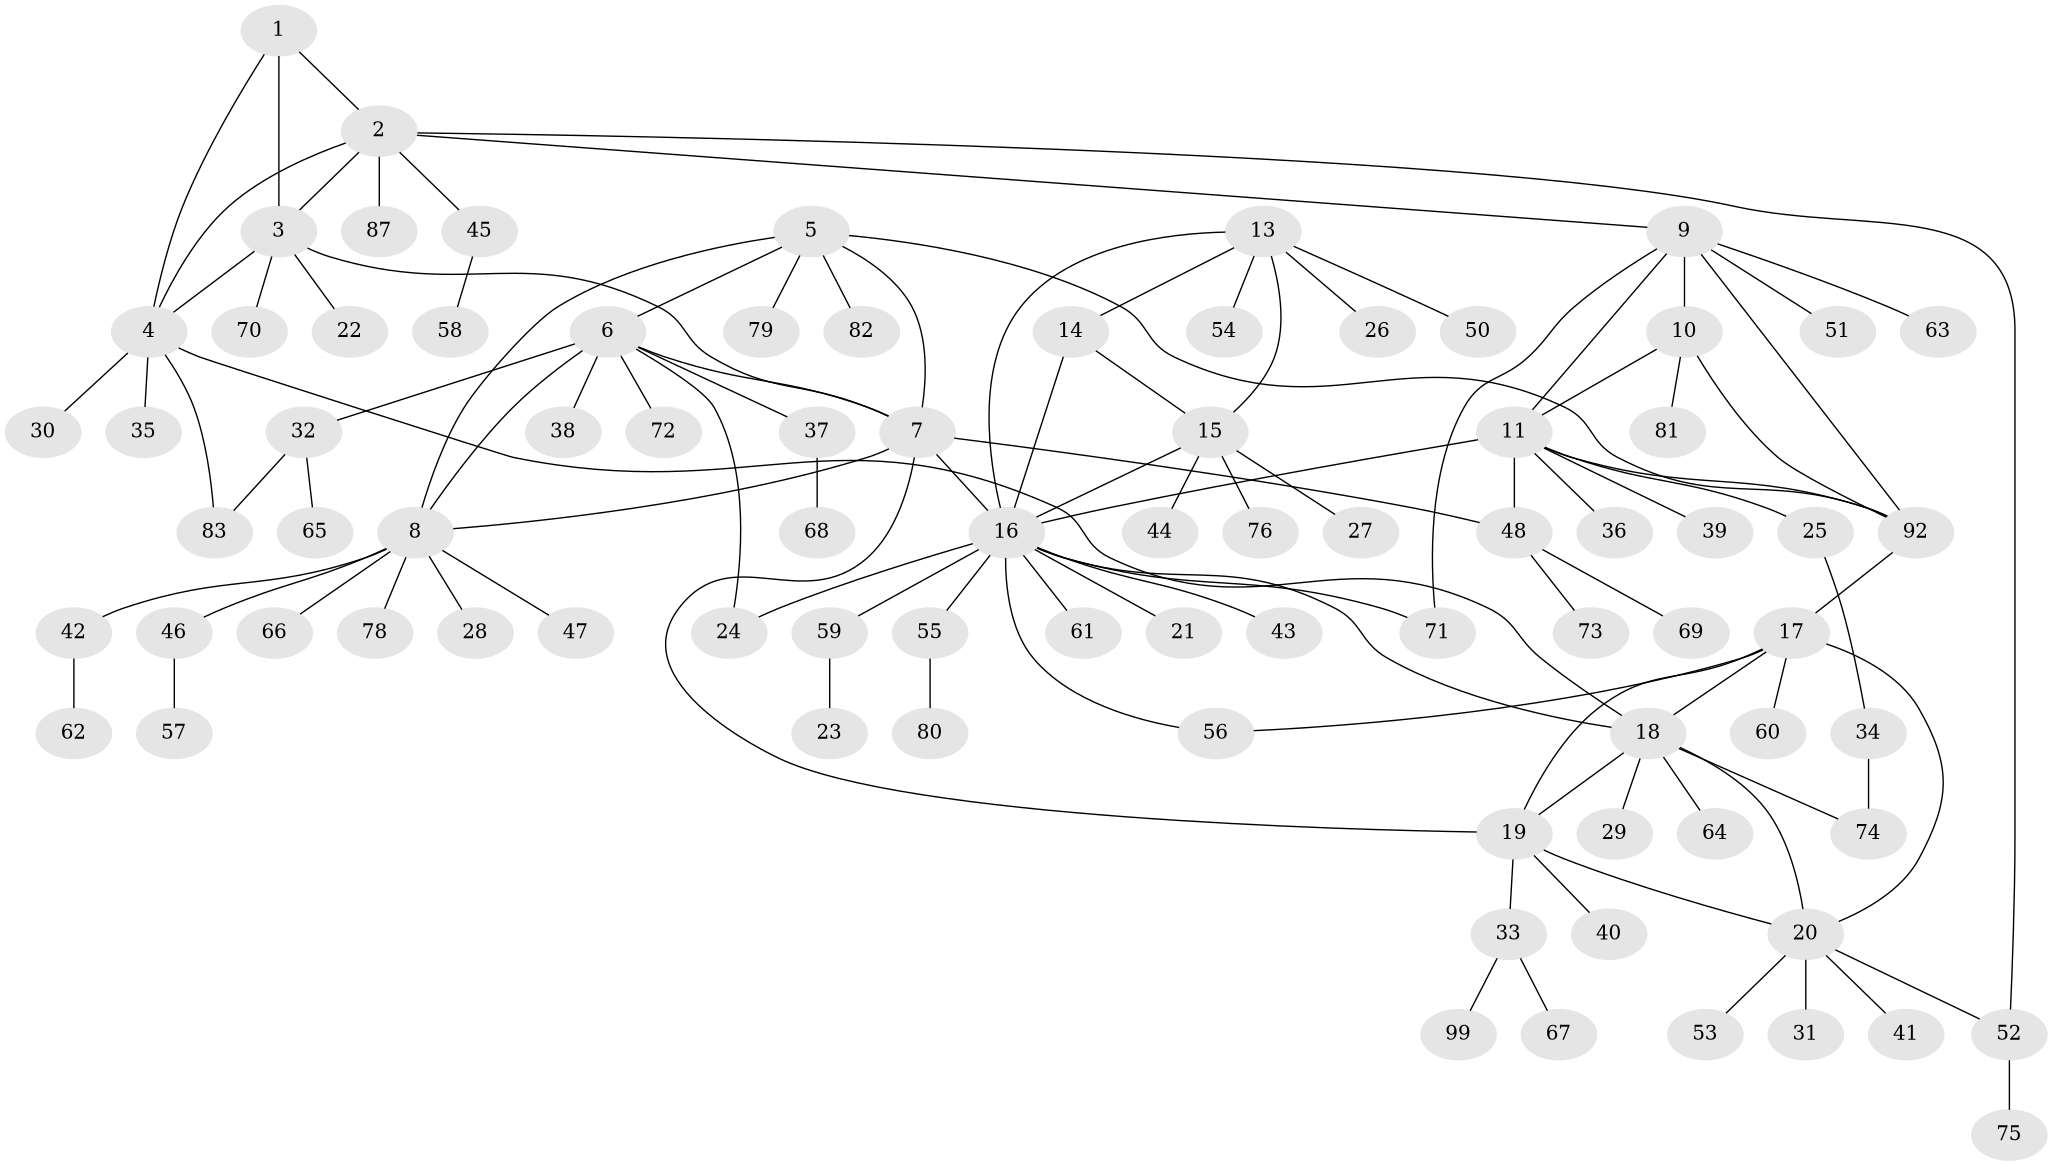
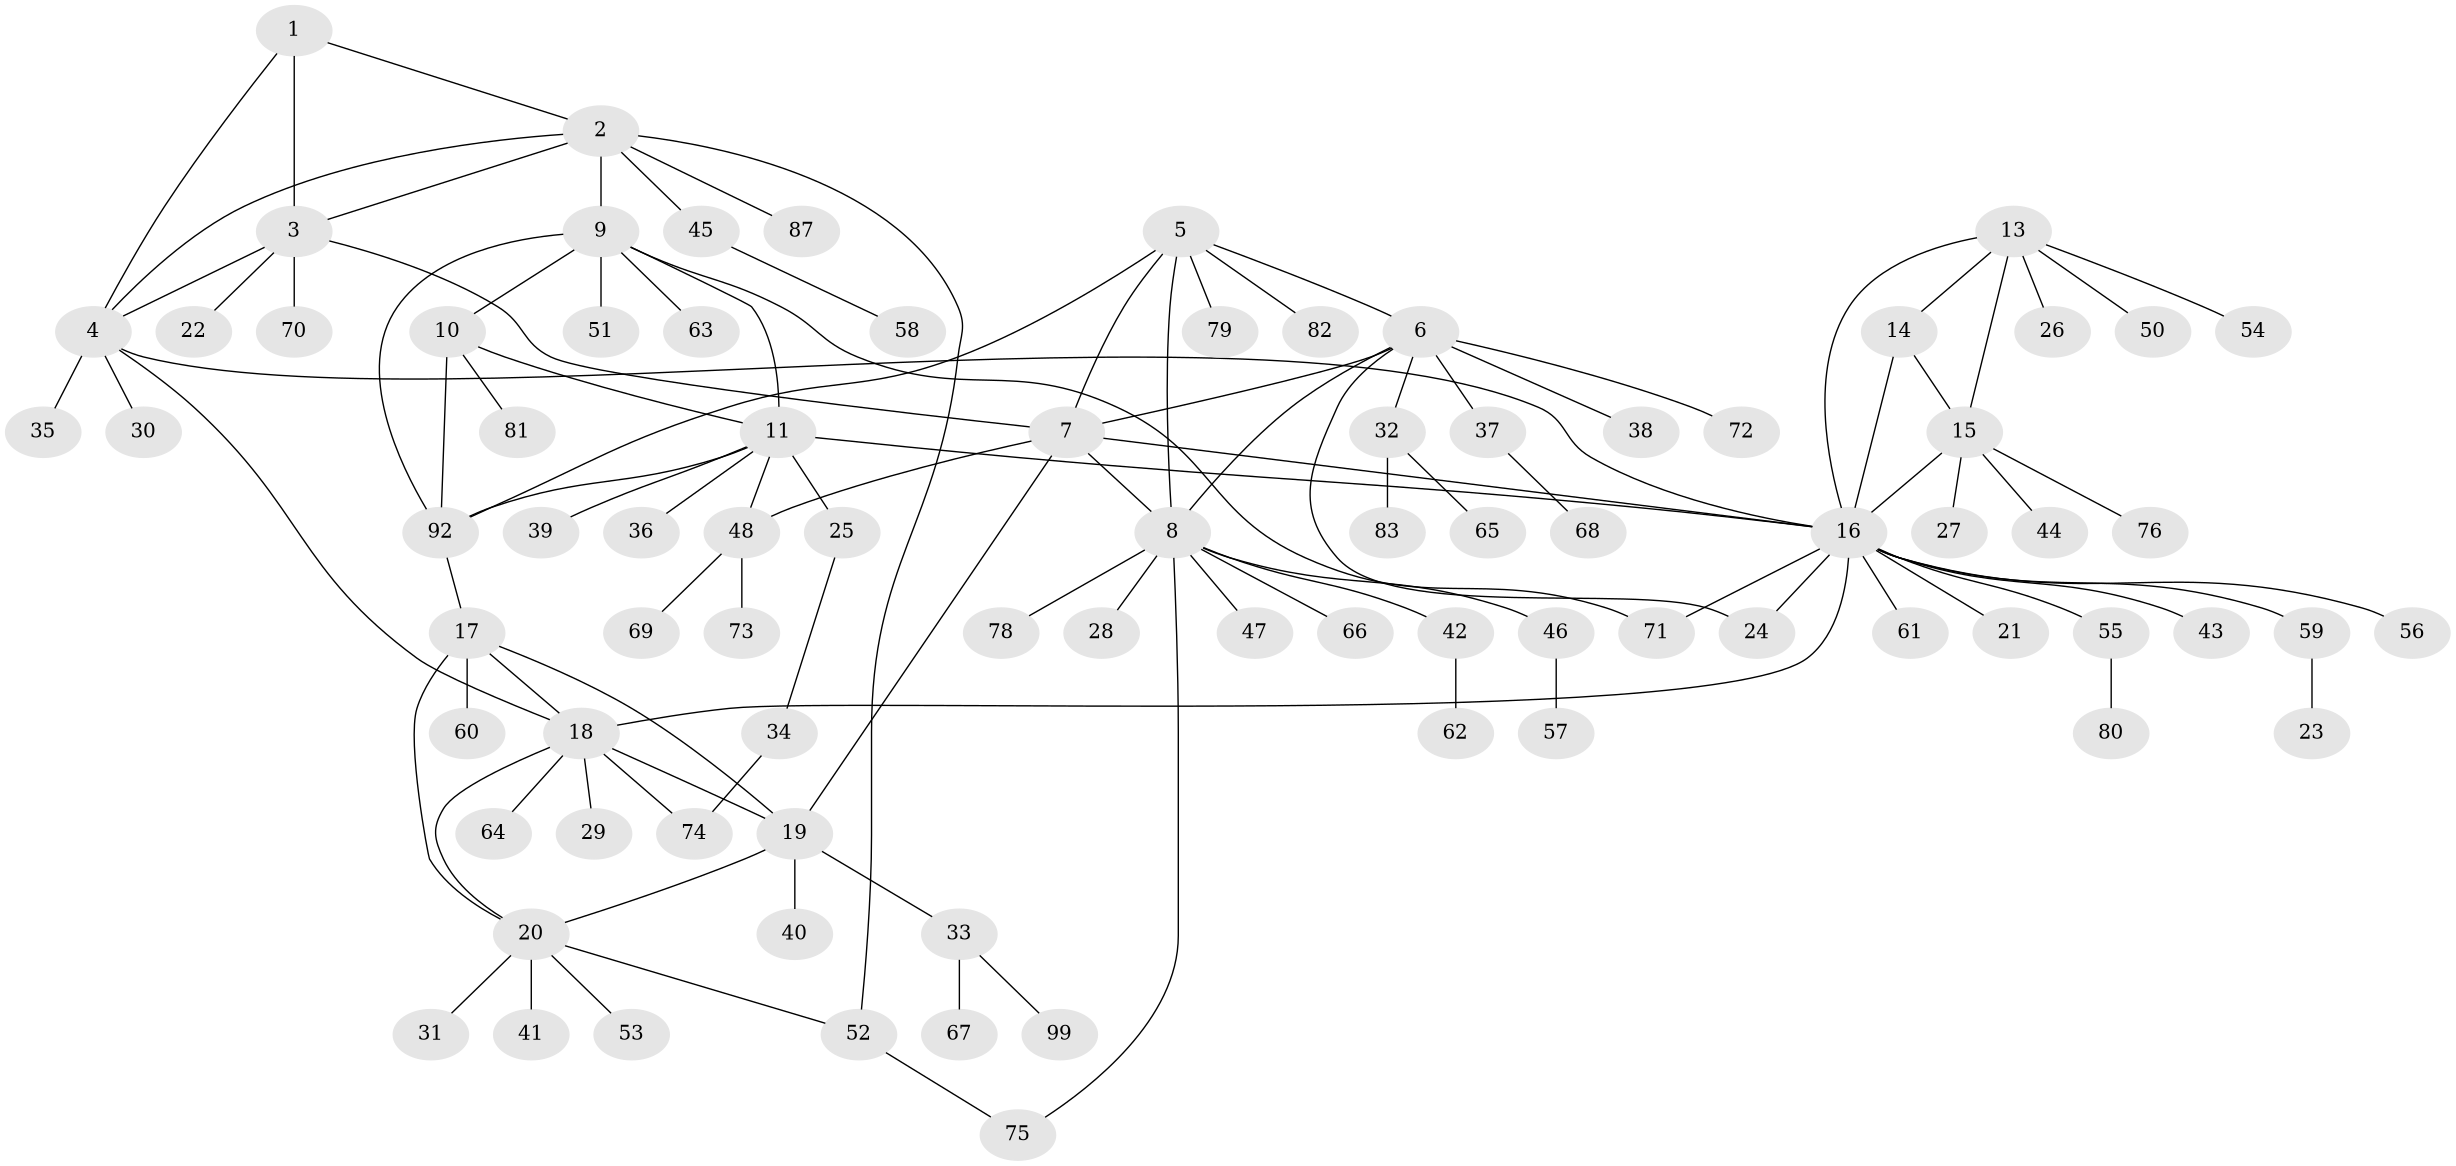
edge "4" -- "83": now "4" -- "16"
edge "17" -- "56": removed
edge "8" -- "75": added
